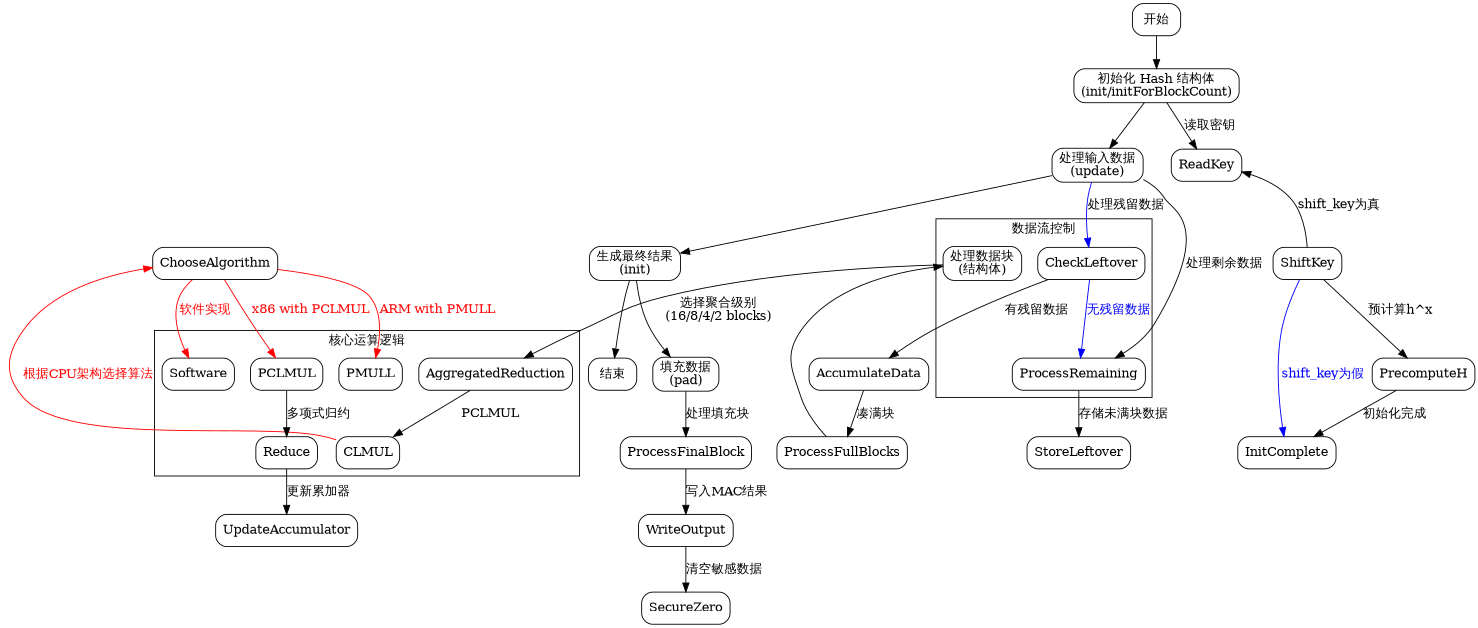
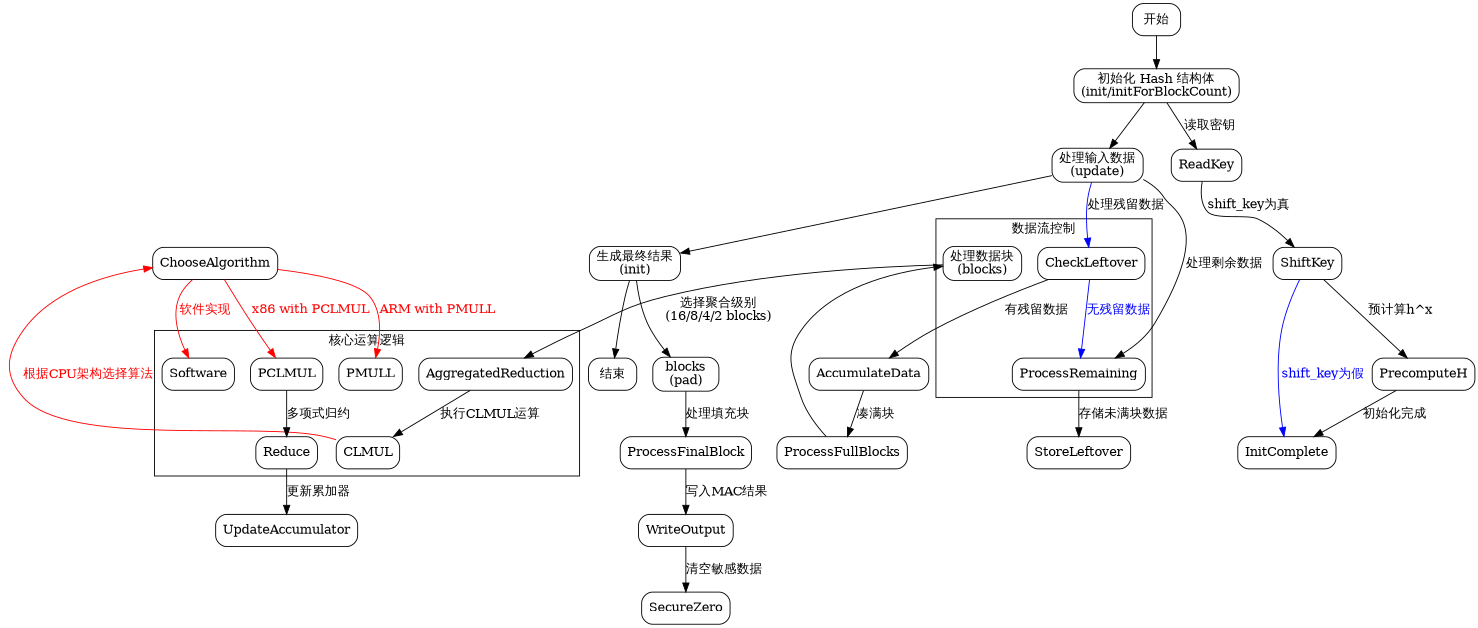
edge "ShiftKey" -> "ReadKey": reversed
node "处理数据块 (结构体)": label "处理数据块 (结构体)" -> "处理数据块 (blocks)"
node "填充数据 (pad)": label "填充数据 (pad)" -> "blocks (pad)"
edge "AggregatedReduction" -> "CLMUL": label "PCLMUL" -> "执行CLMUL运算"
